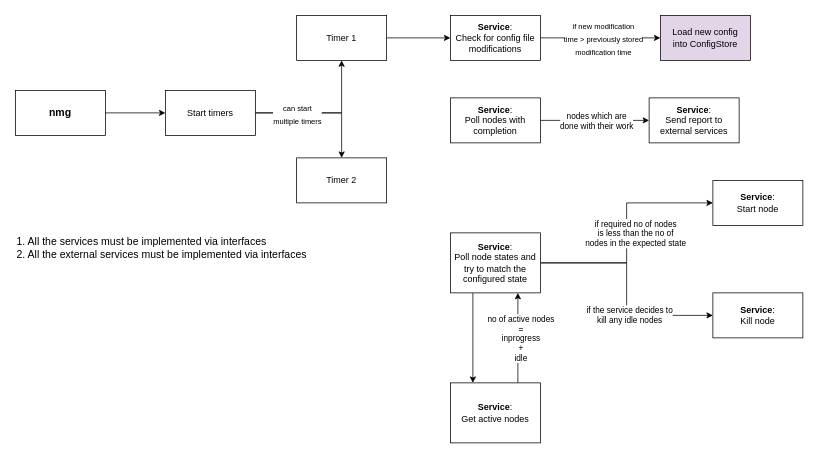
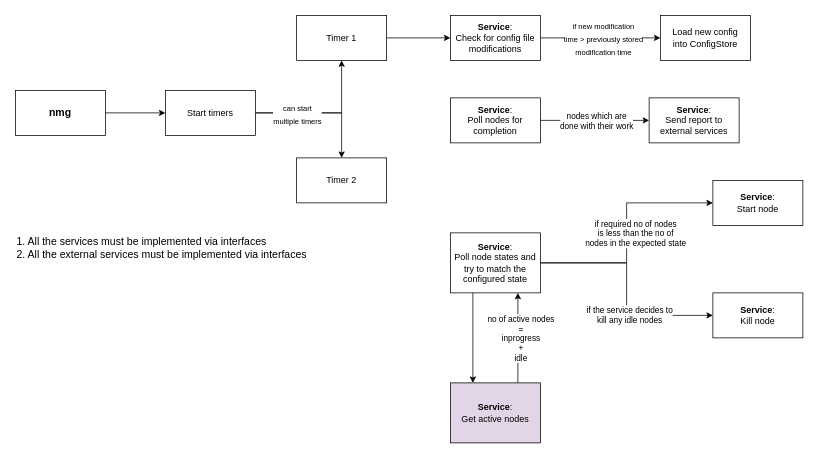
node "Load new config into ConfigStore": fillcolor #e1d5e7 -> #ffffff
node "Service: Poll nodes with completion": label "Service: Poll nodes with completion" -> "Service: Poll nodes for completion"
node "Service: Get active nodes": fillcolor #ffffff -> #e1d5e7
